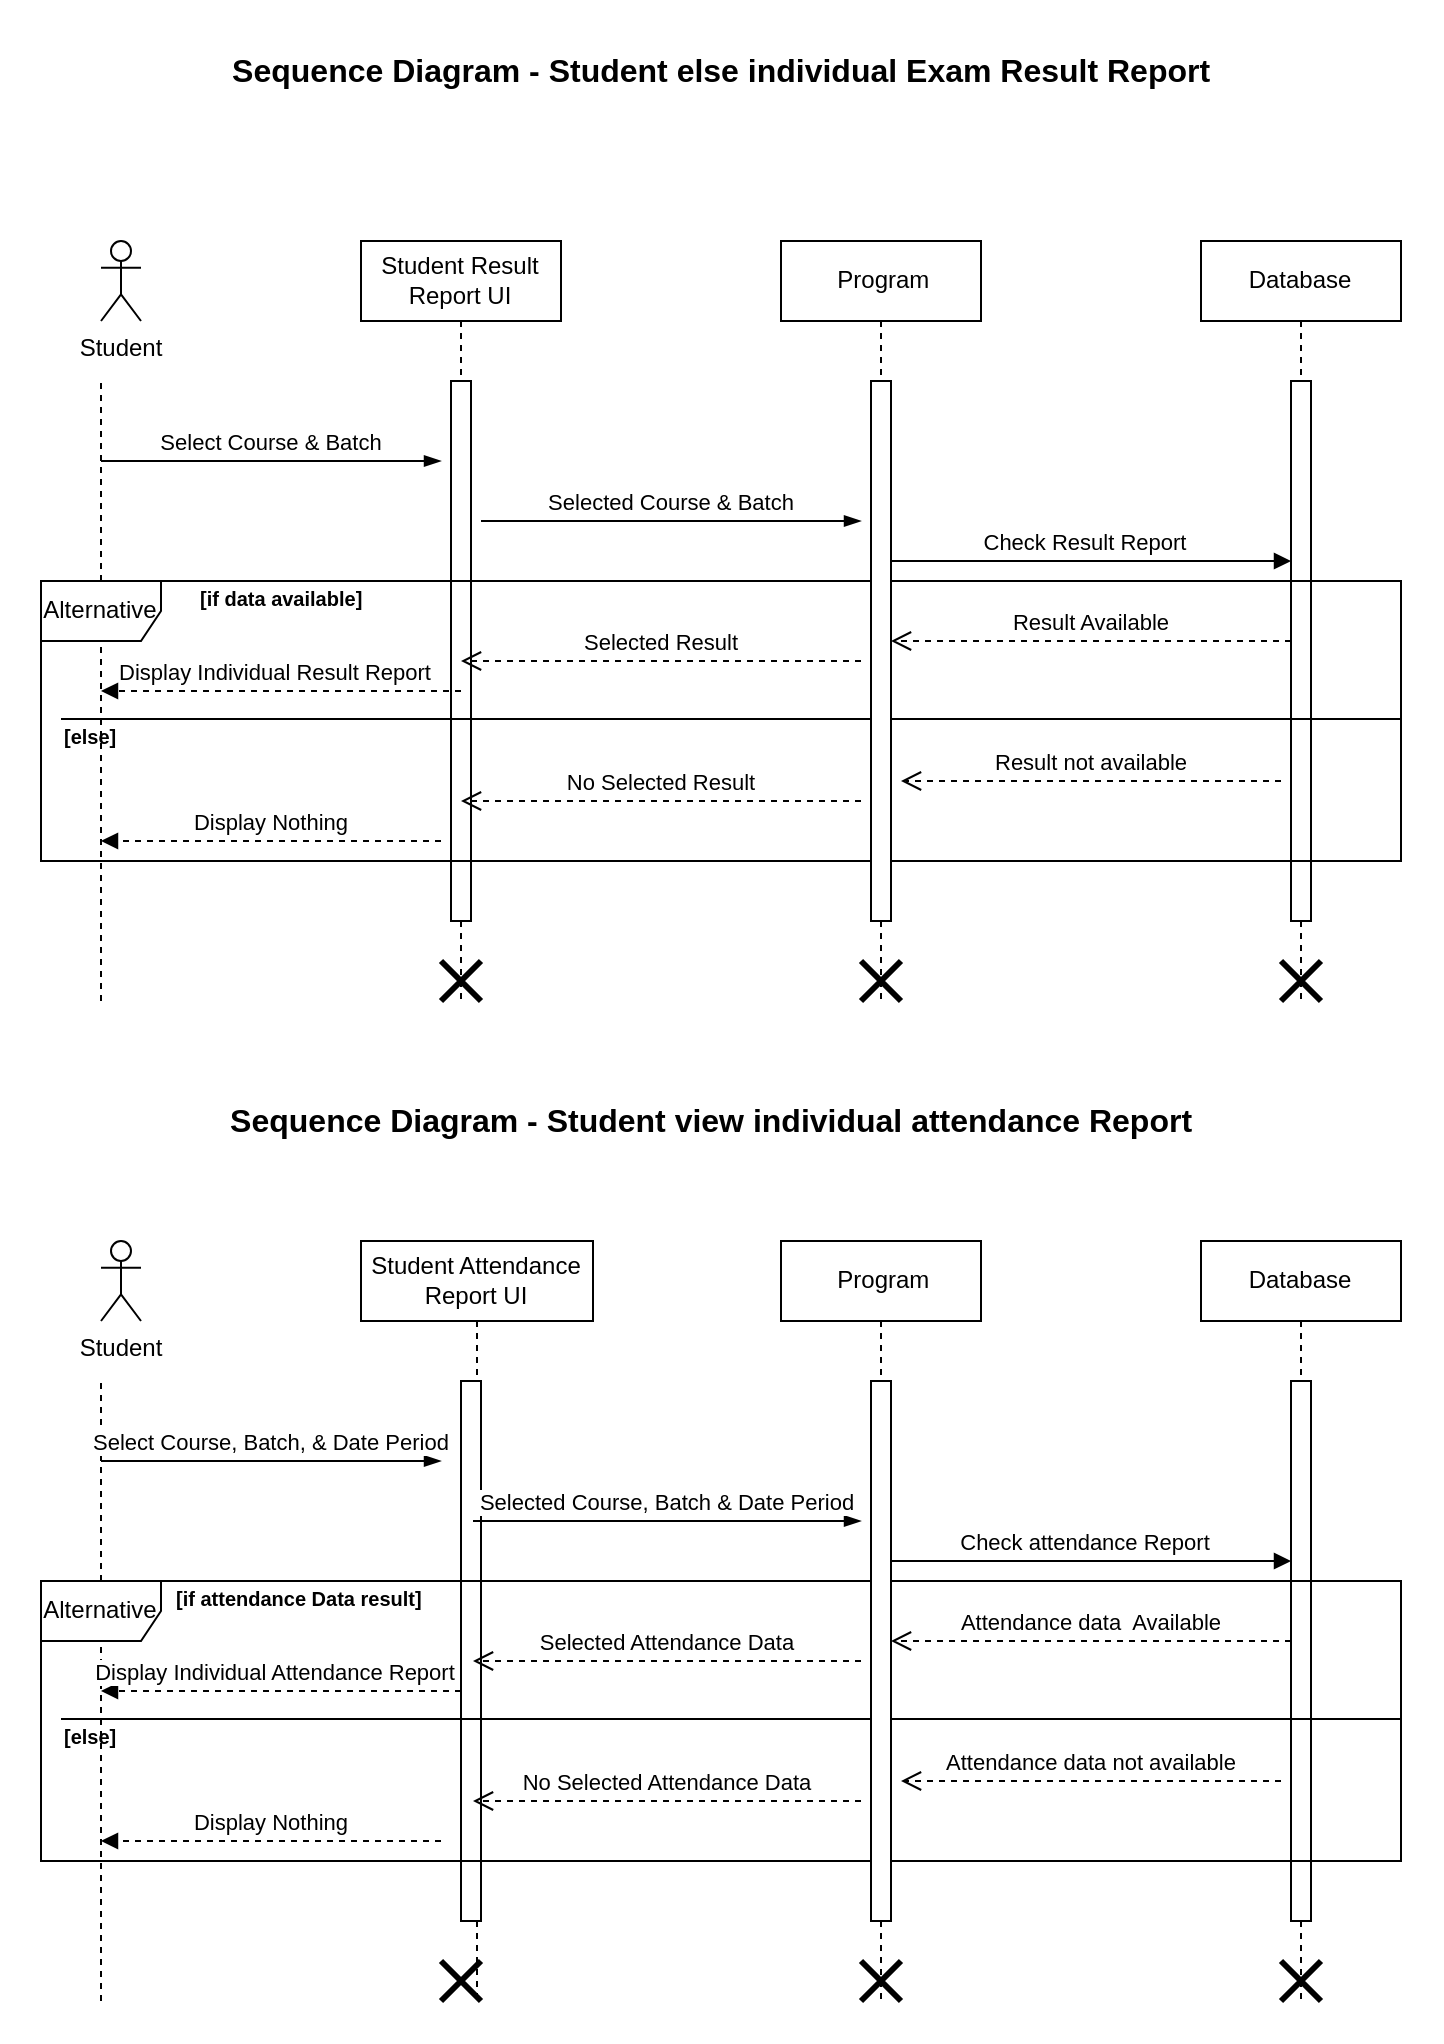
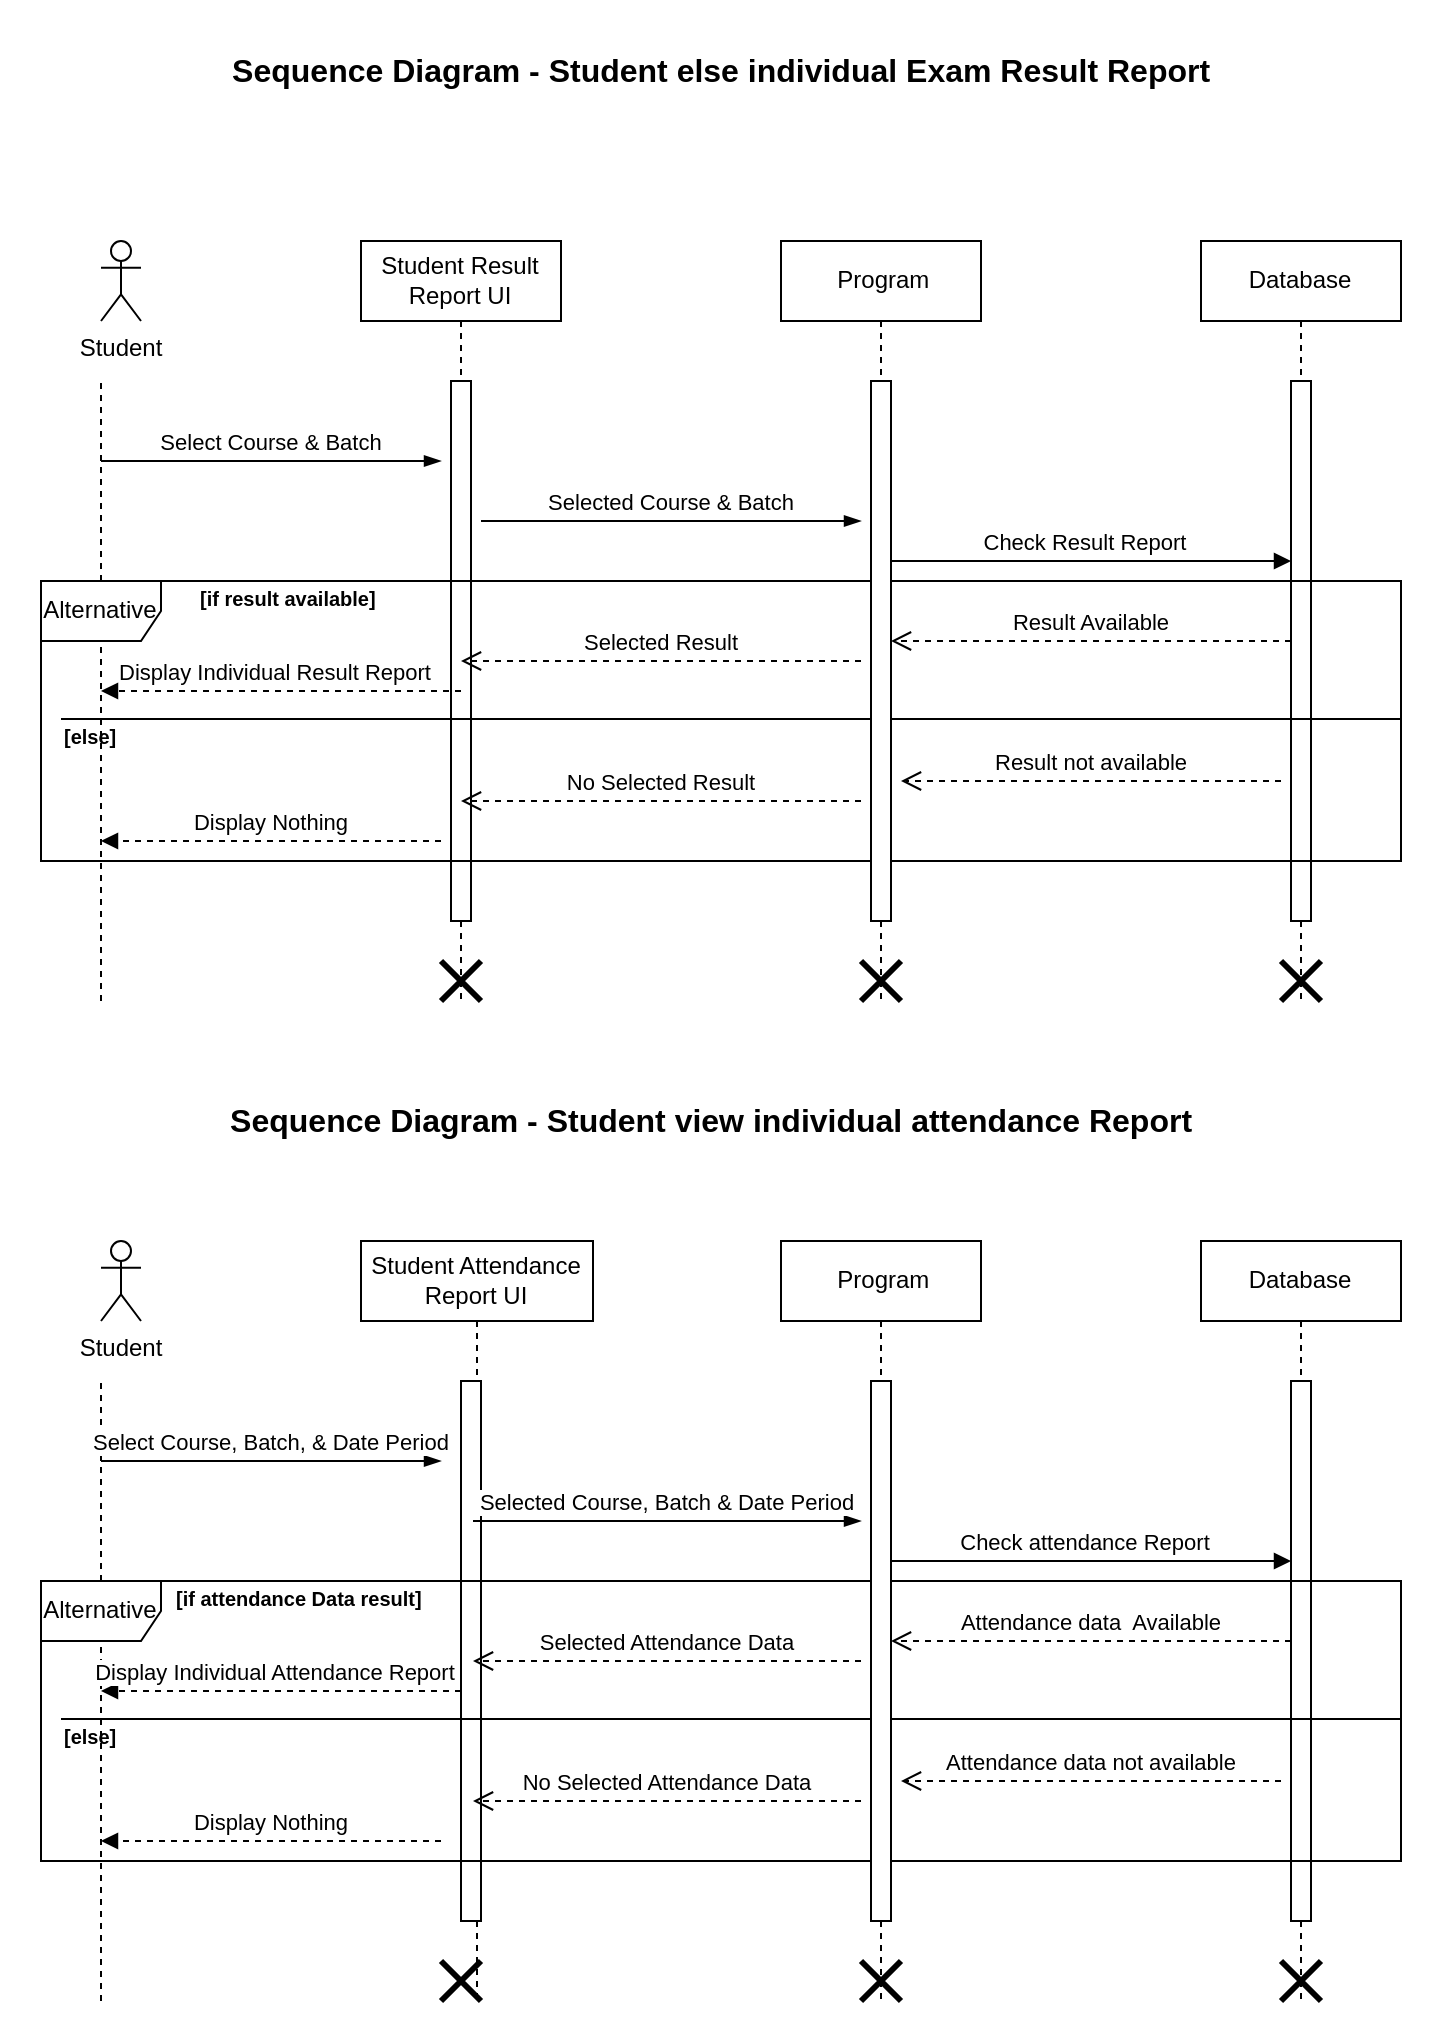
node "[if data available]": label "[if data available]" -> "[if result available]"
